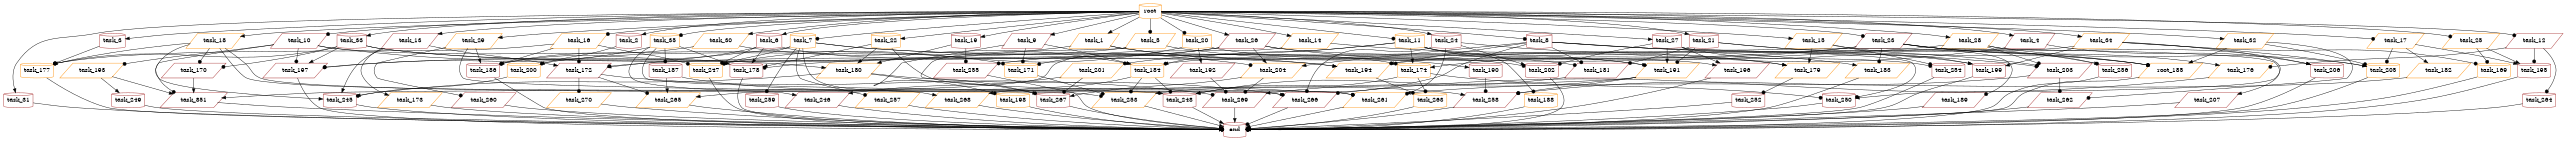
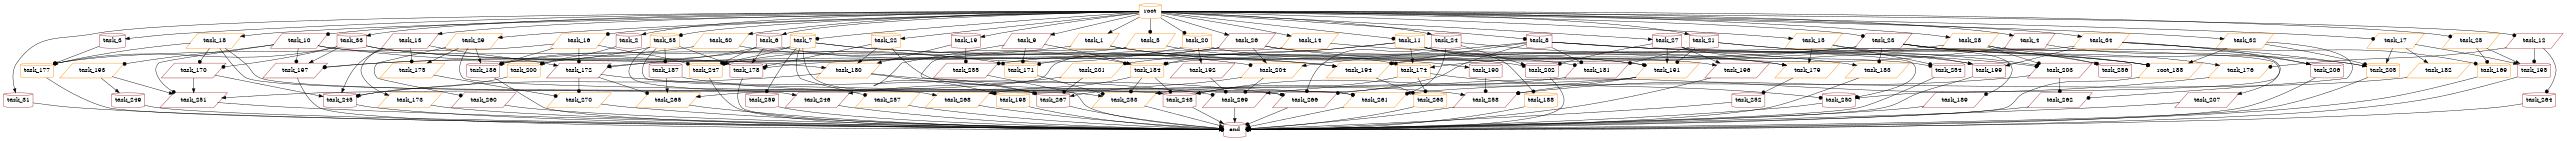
edge "task_17" -> "task_205": arrowhead dot -> normal
node "task_175": added
edge "task_29" -> "task_253": arrowhead dot -> normal
edge "task_18" -> "task_245": now "task_170" -> "task_245"
node "task_851": label "task_851" -> "task_251"
edge "task_256" -> "end": removed
